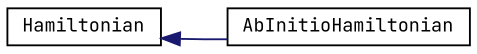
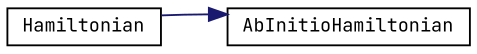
edge "AbInitioHamiltonian" -> "Hamiltonian": reversed
